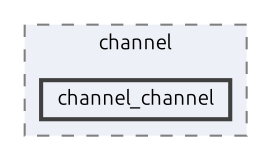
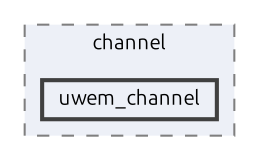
node "channel_channel": label "channel_channel" -> "uwem_channel"
